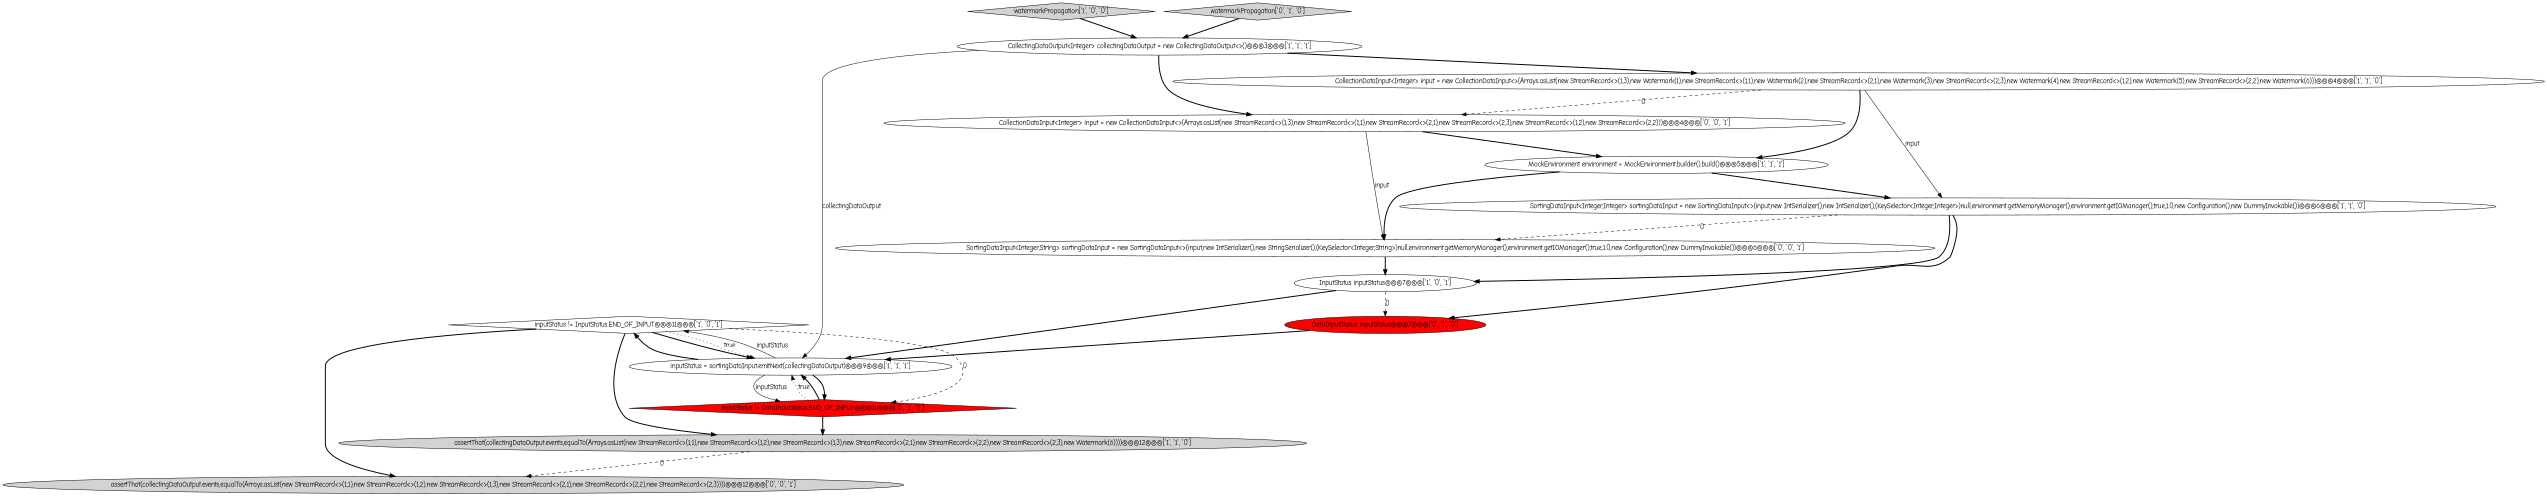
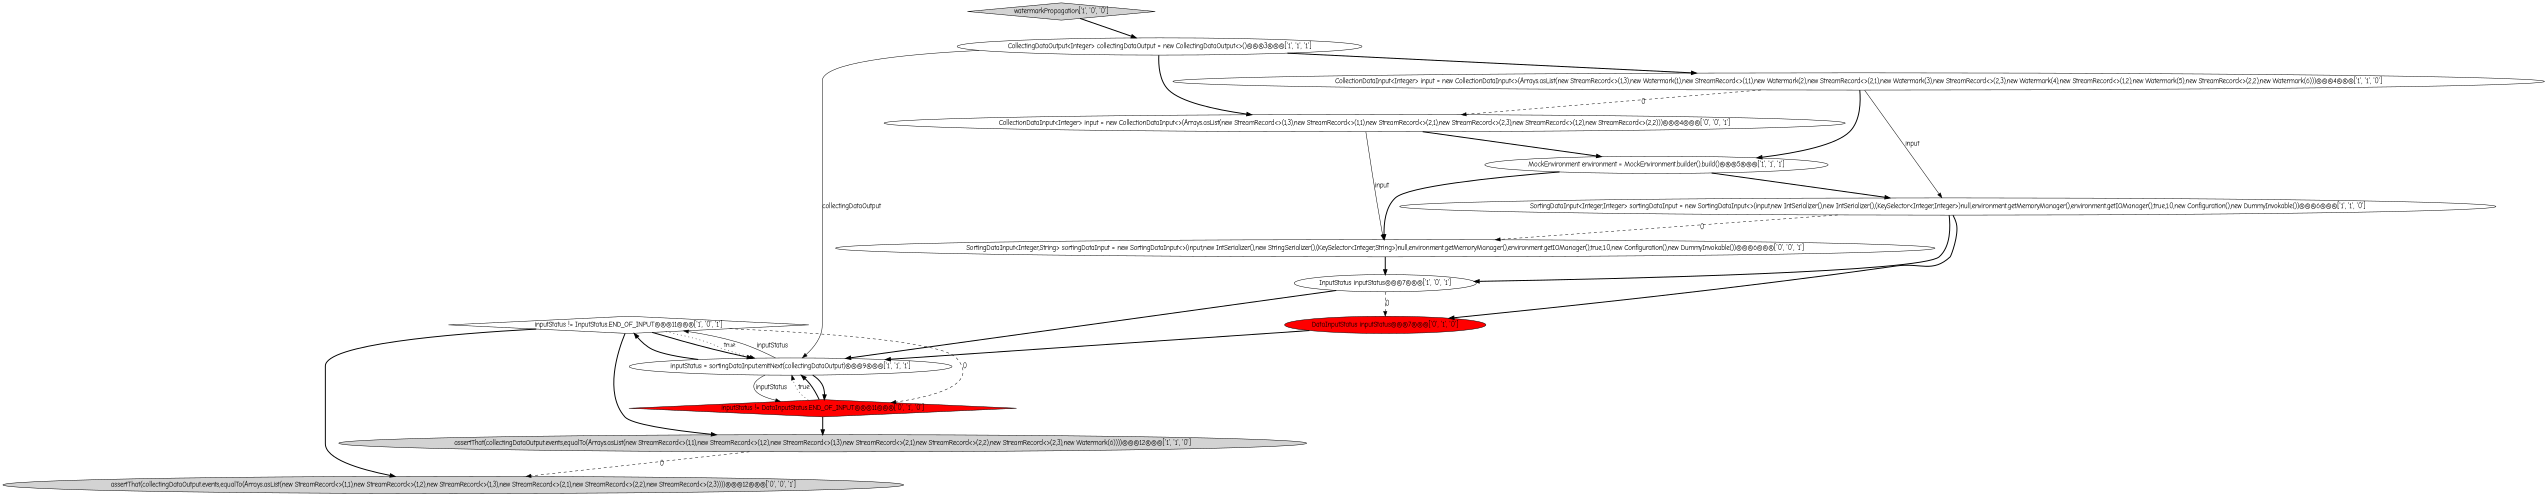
node "watermarkPropagation['0', '1', '0']": removed
